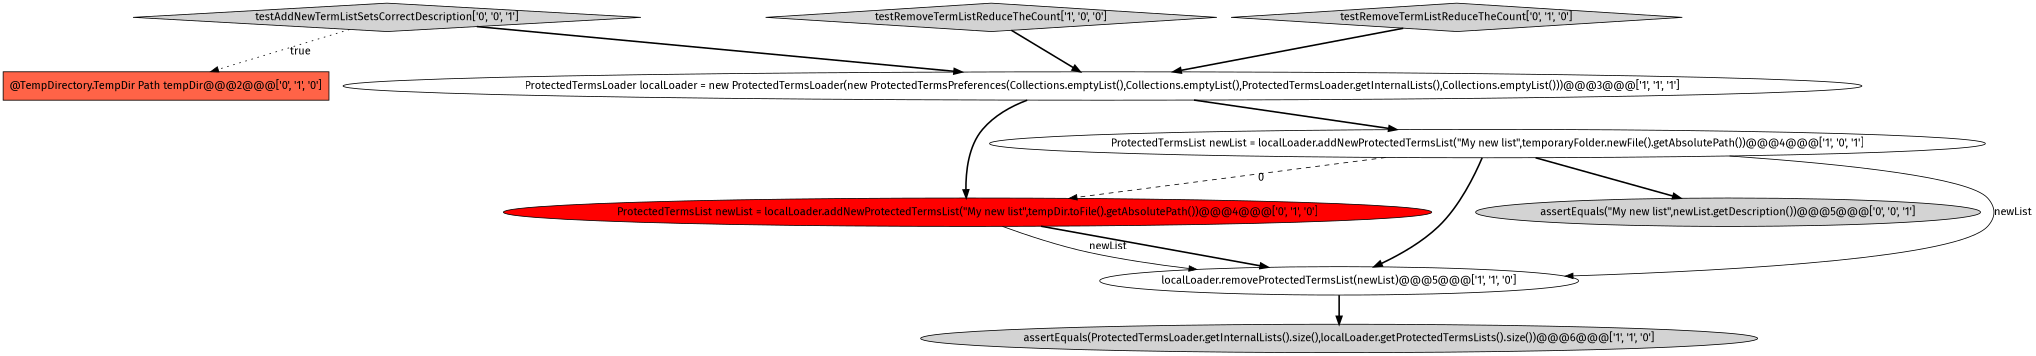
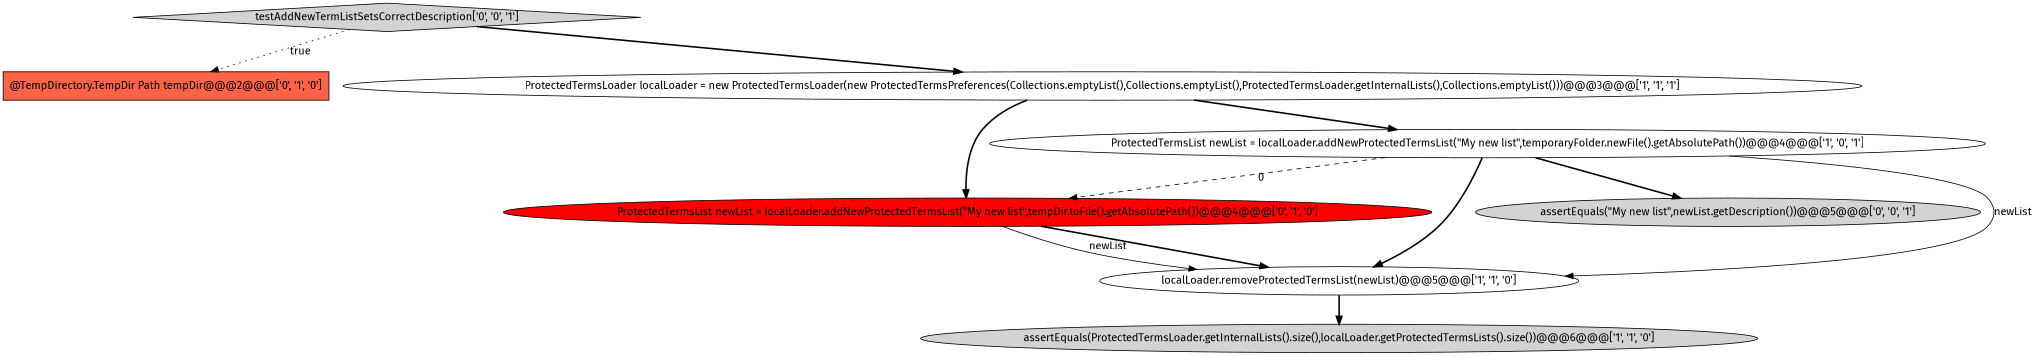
node "testRemoveTermListReduceTheCount['1', '0', '0']": removed
node "testRemoveTermListReduceTheCount['0', '1', '0']": removed
